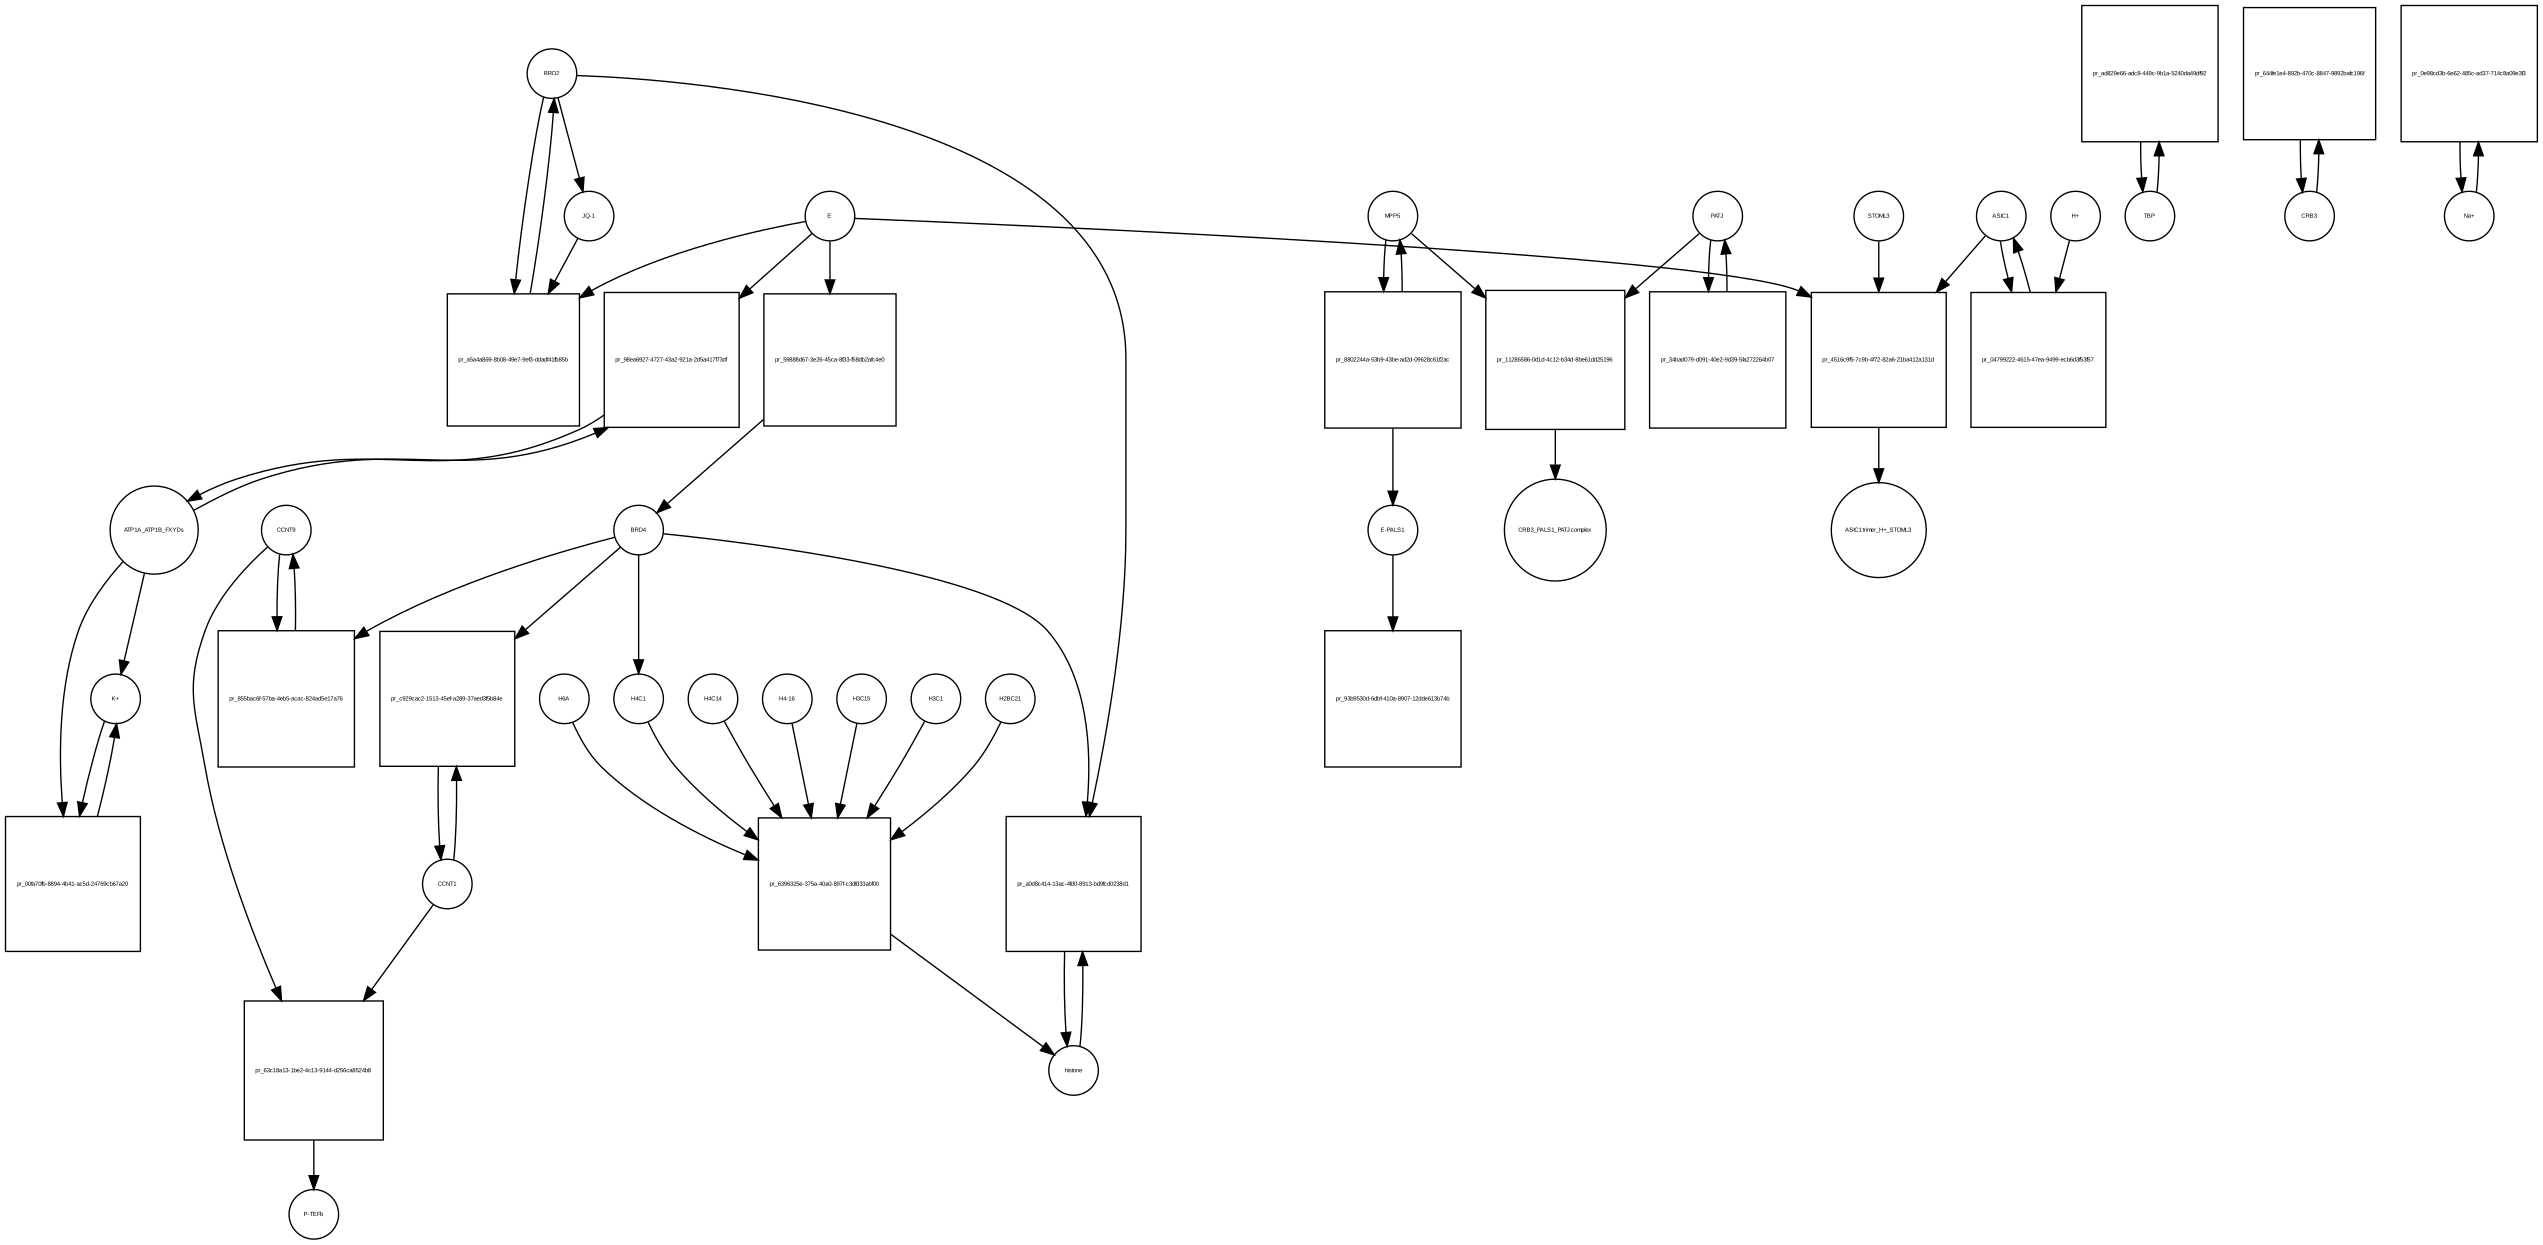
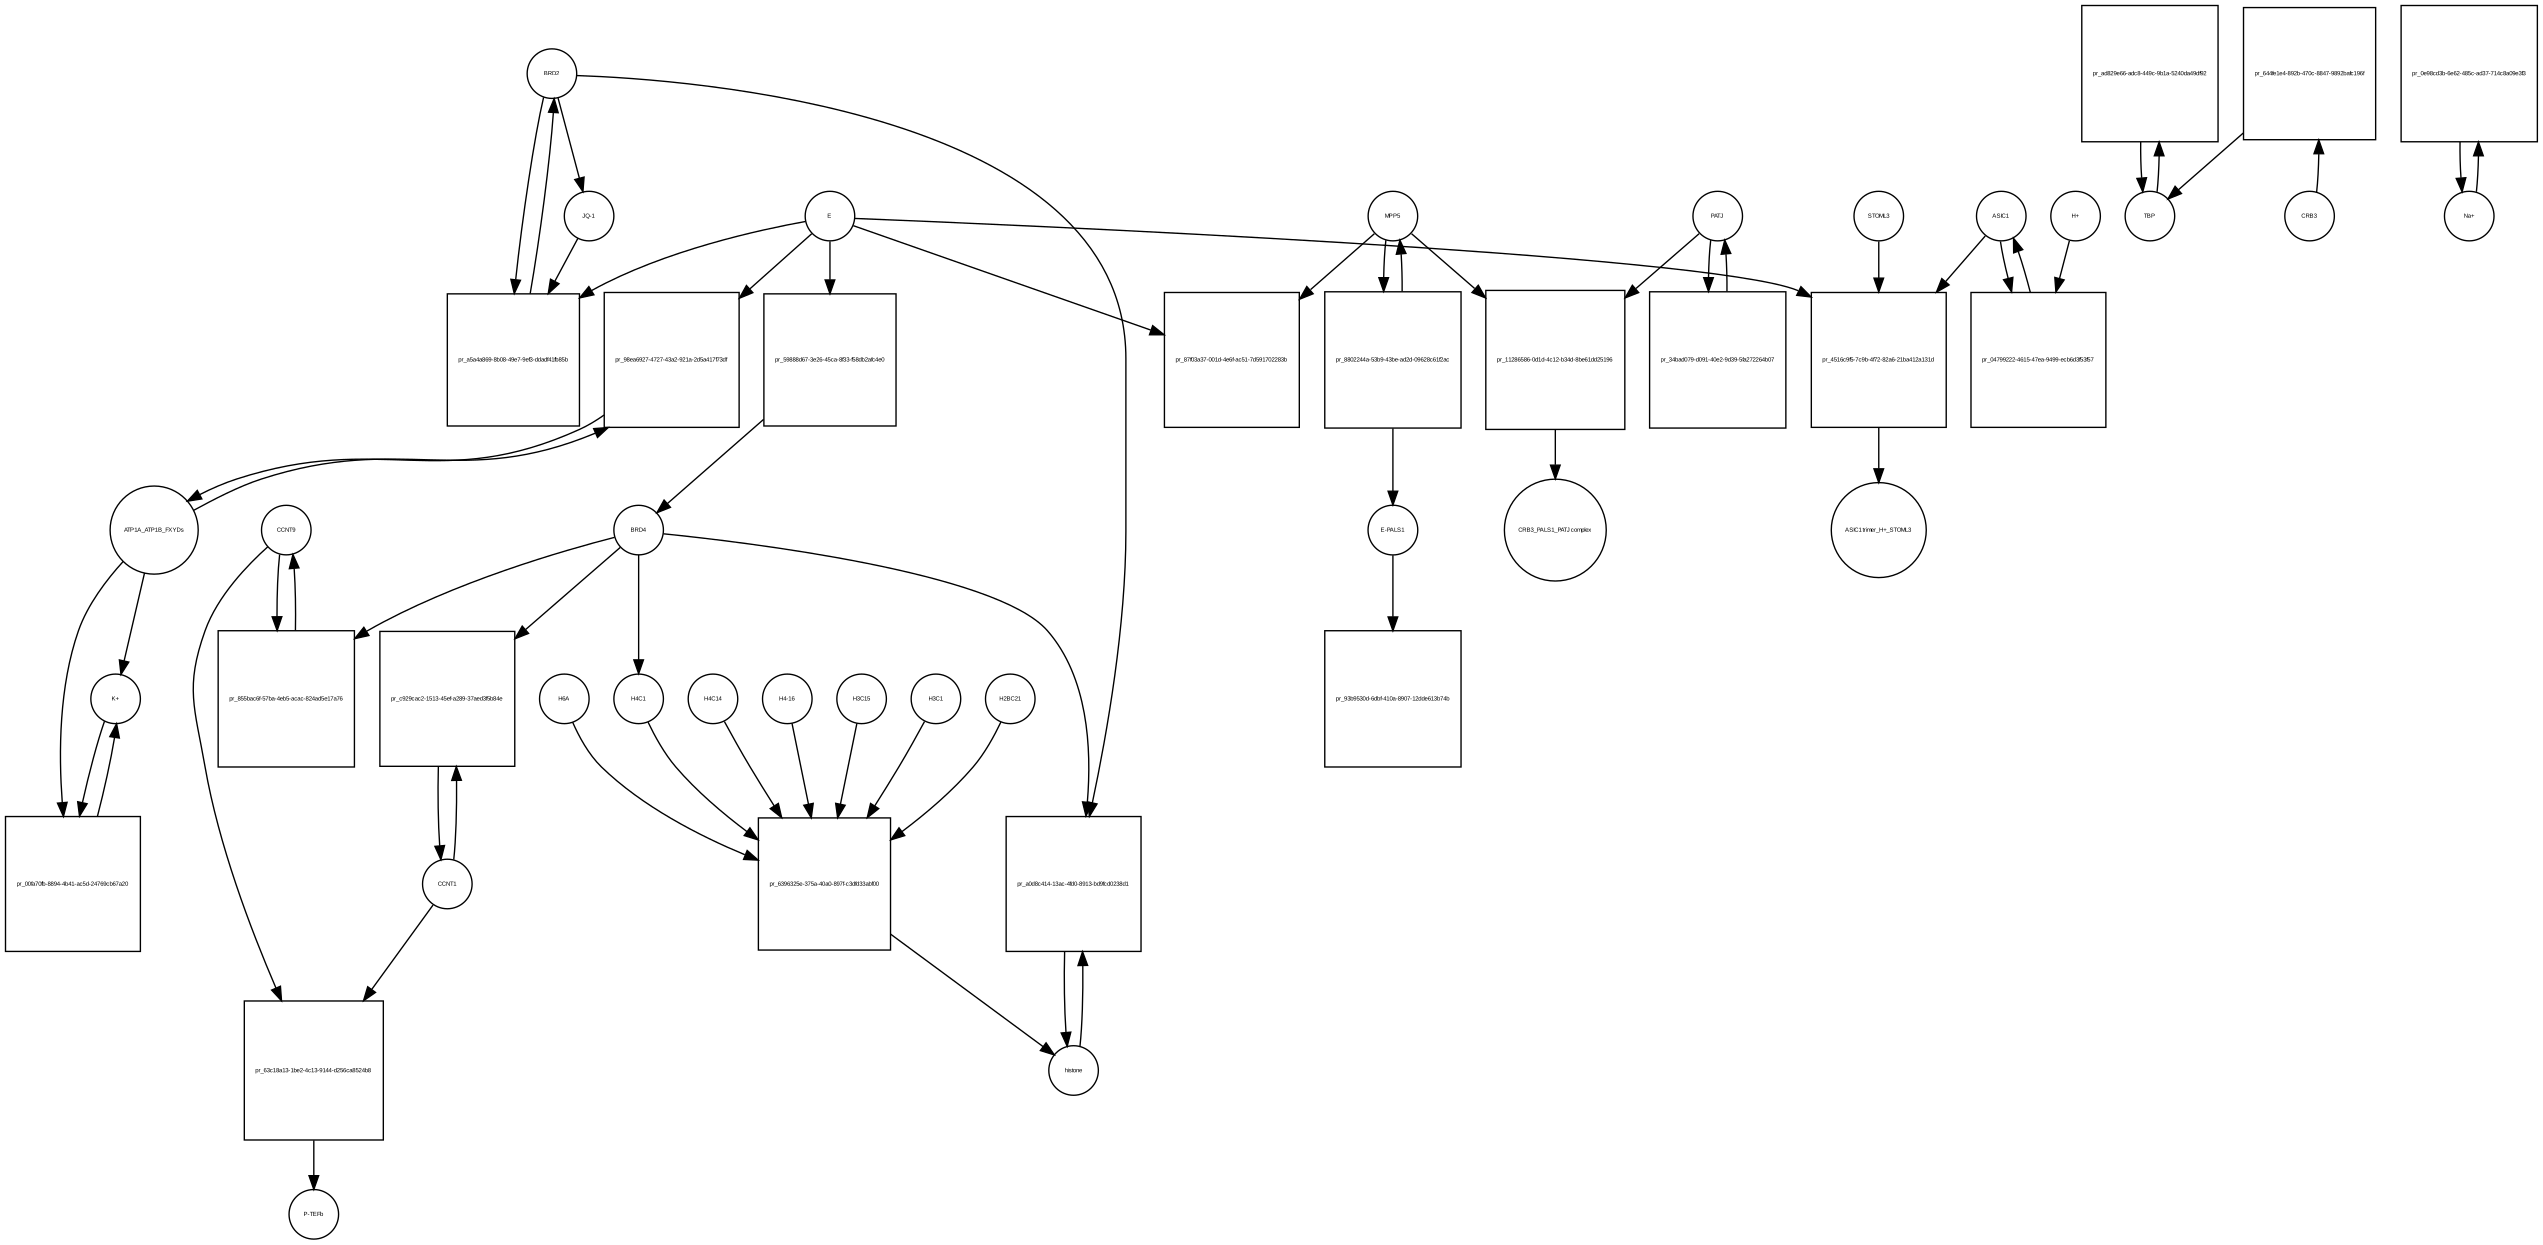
edge "pr_644fe1e4-892b-470c-8847-9892bafc196f" -> "CRB3": now "pr_644fe1e4-892b-470c-8847-9892bafc196f" -> "TBP"
node "pr_87f03a37-001d-4e6f-ac51-7d591702283b": added
